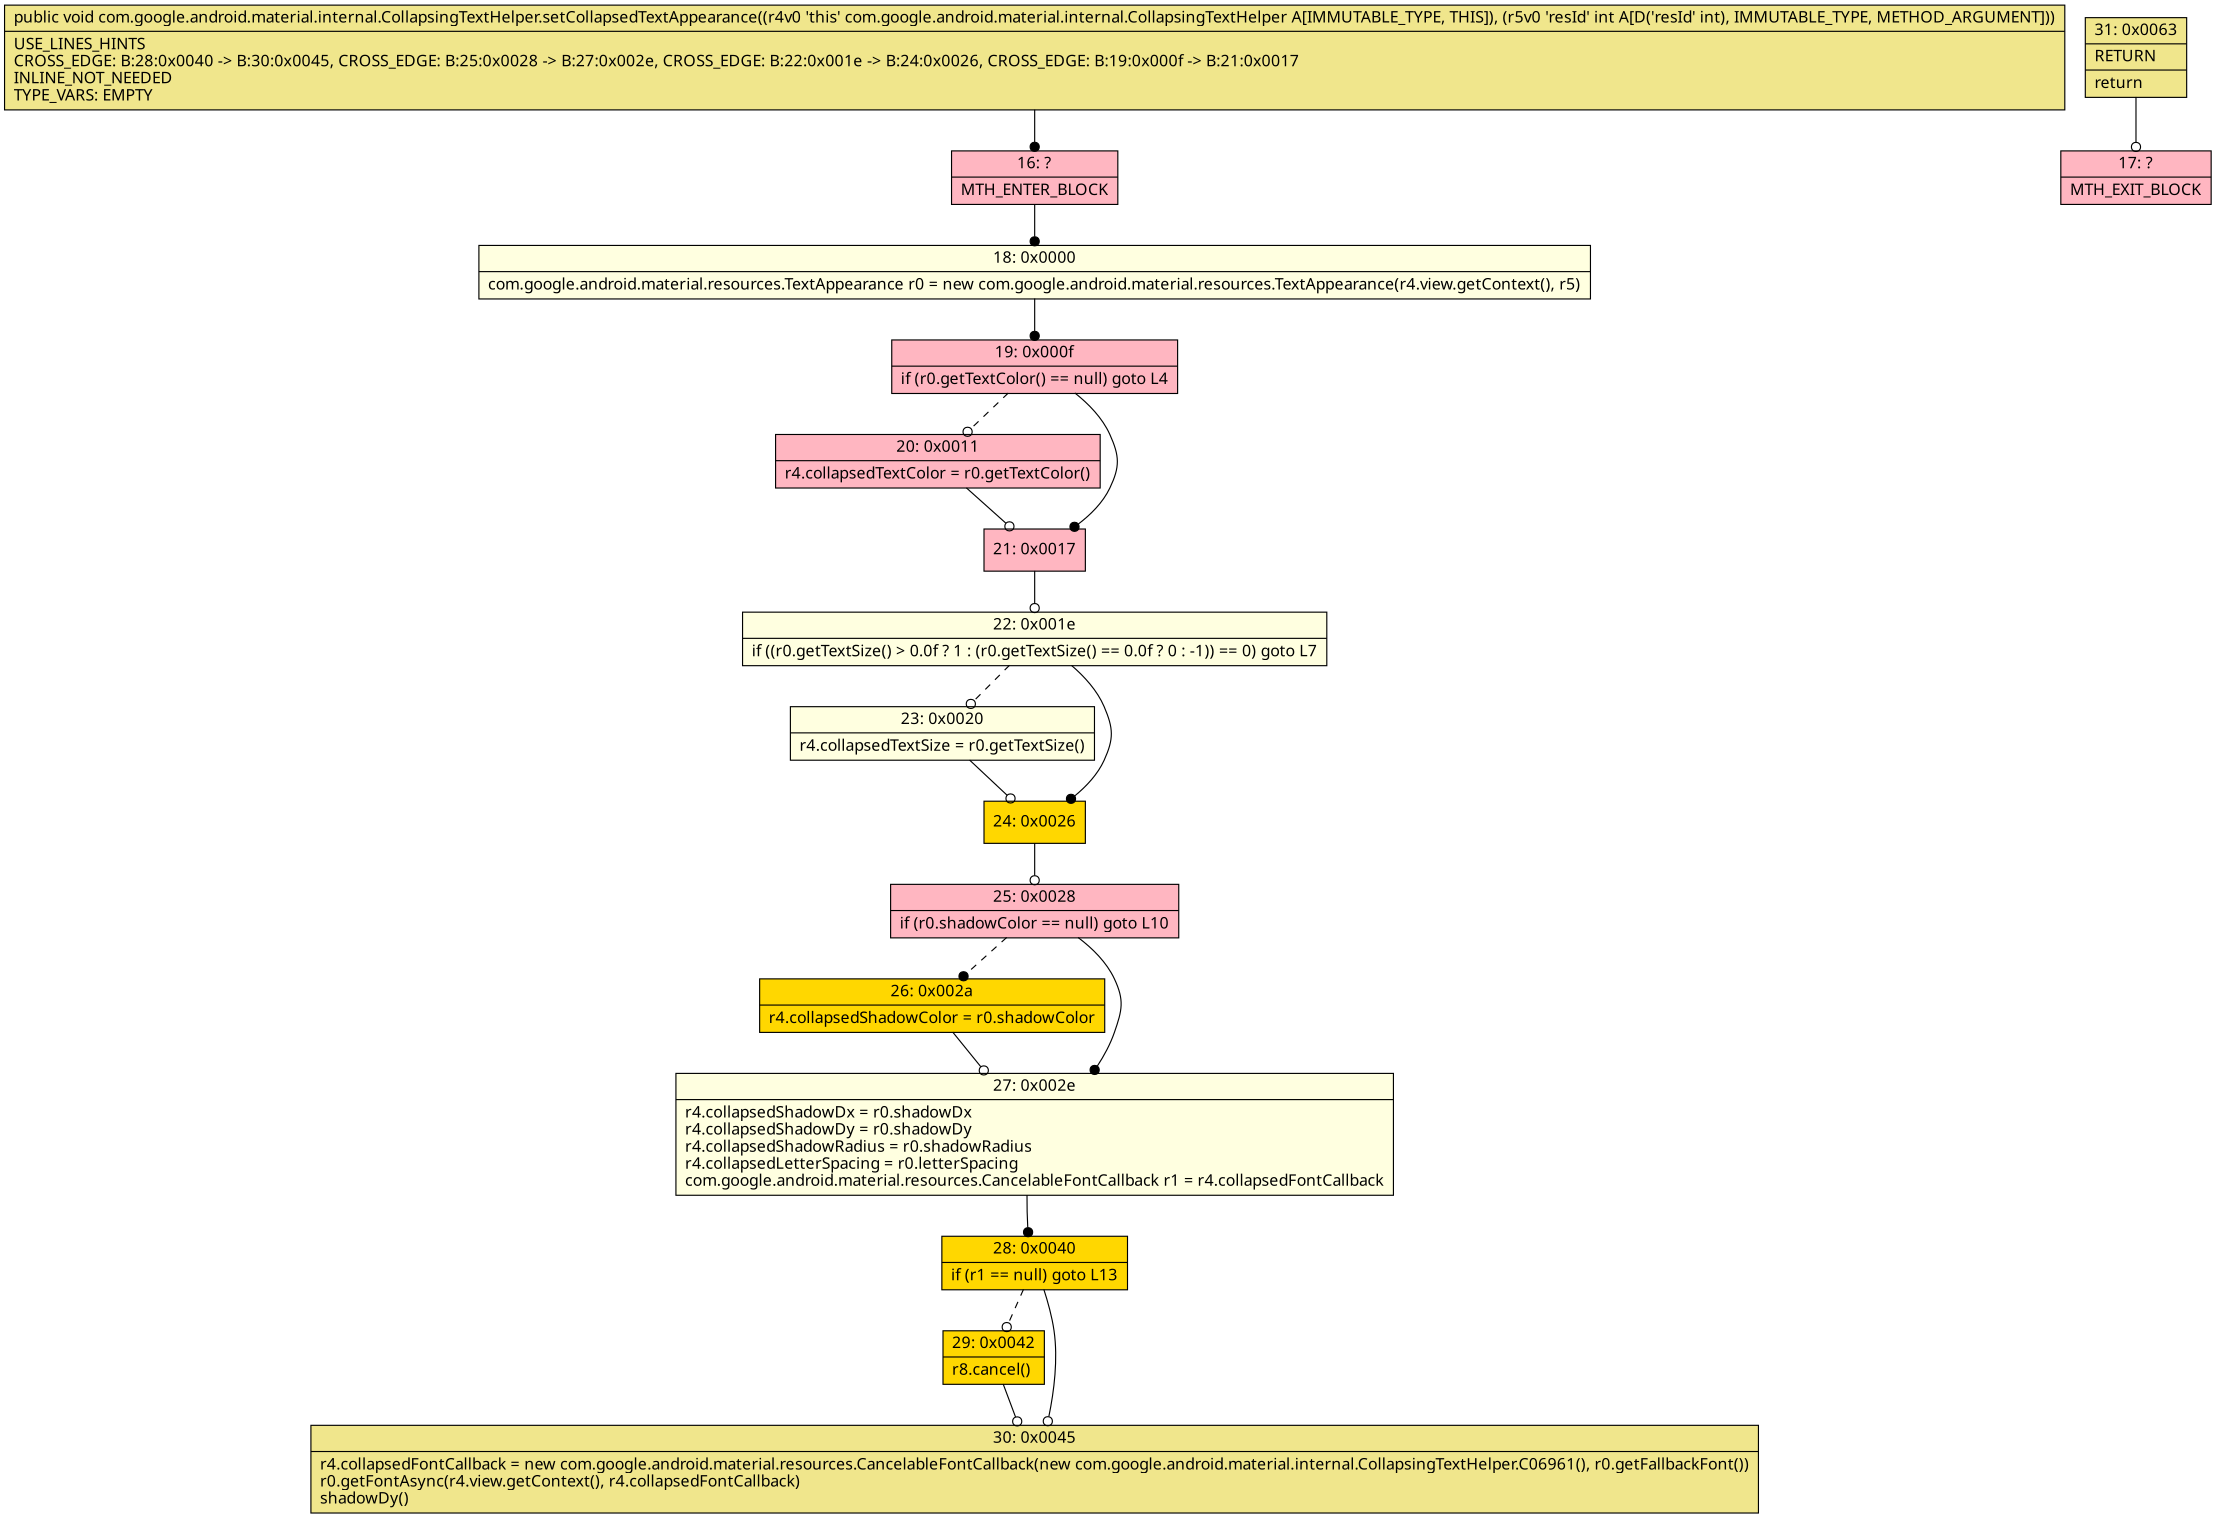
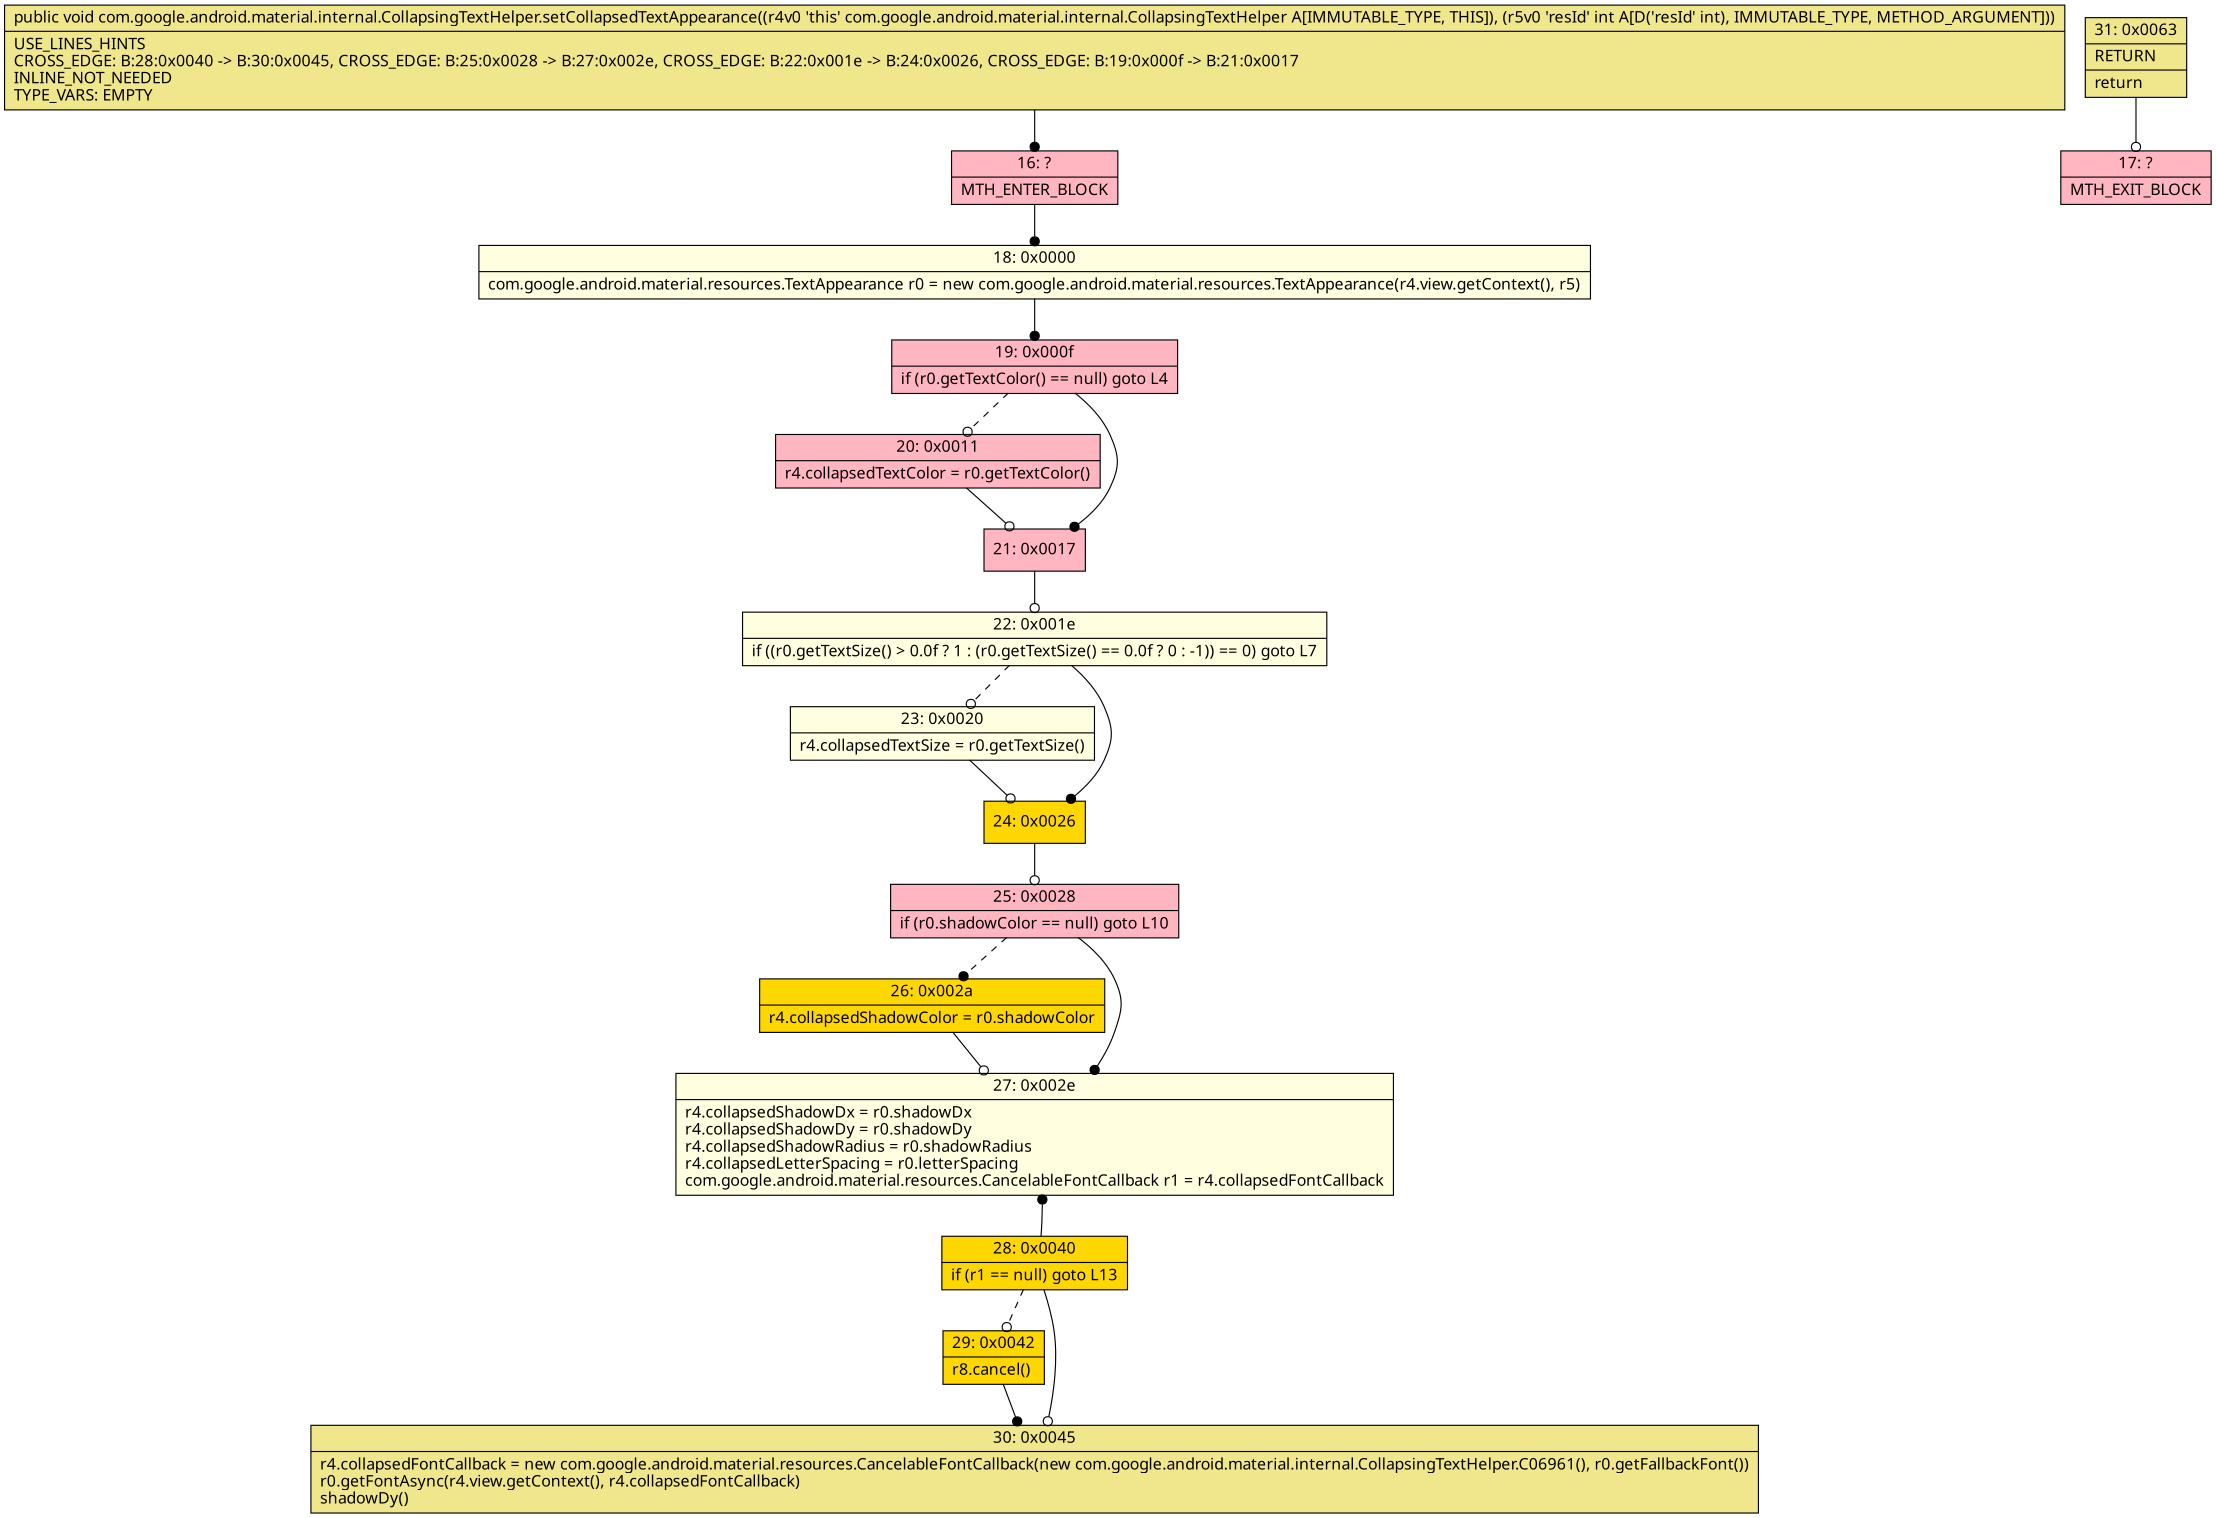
edge "27: 0x002e" -> "28: 0x0040": reversed
edge "29: 0x0042" -> "30: 0x0045": arrowhead odot -> dot
